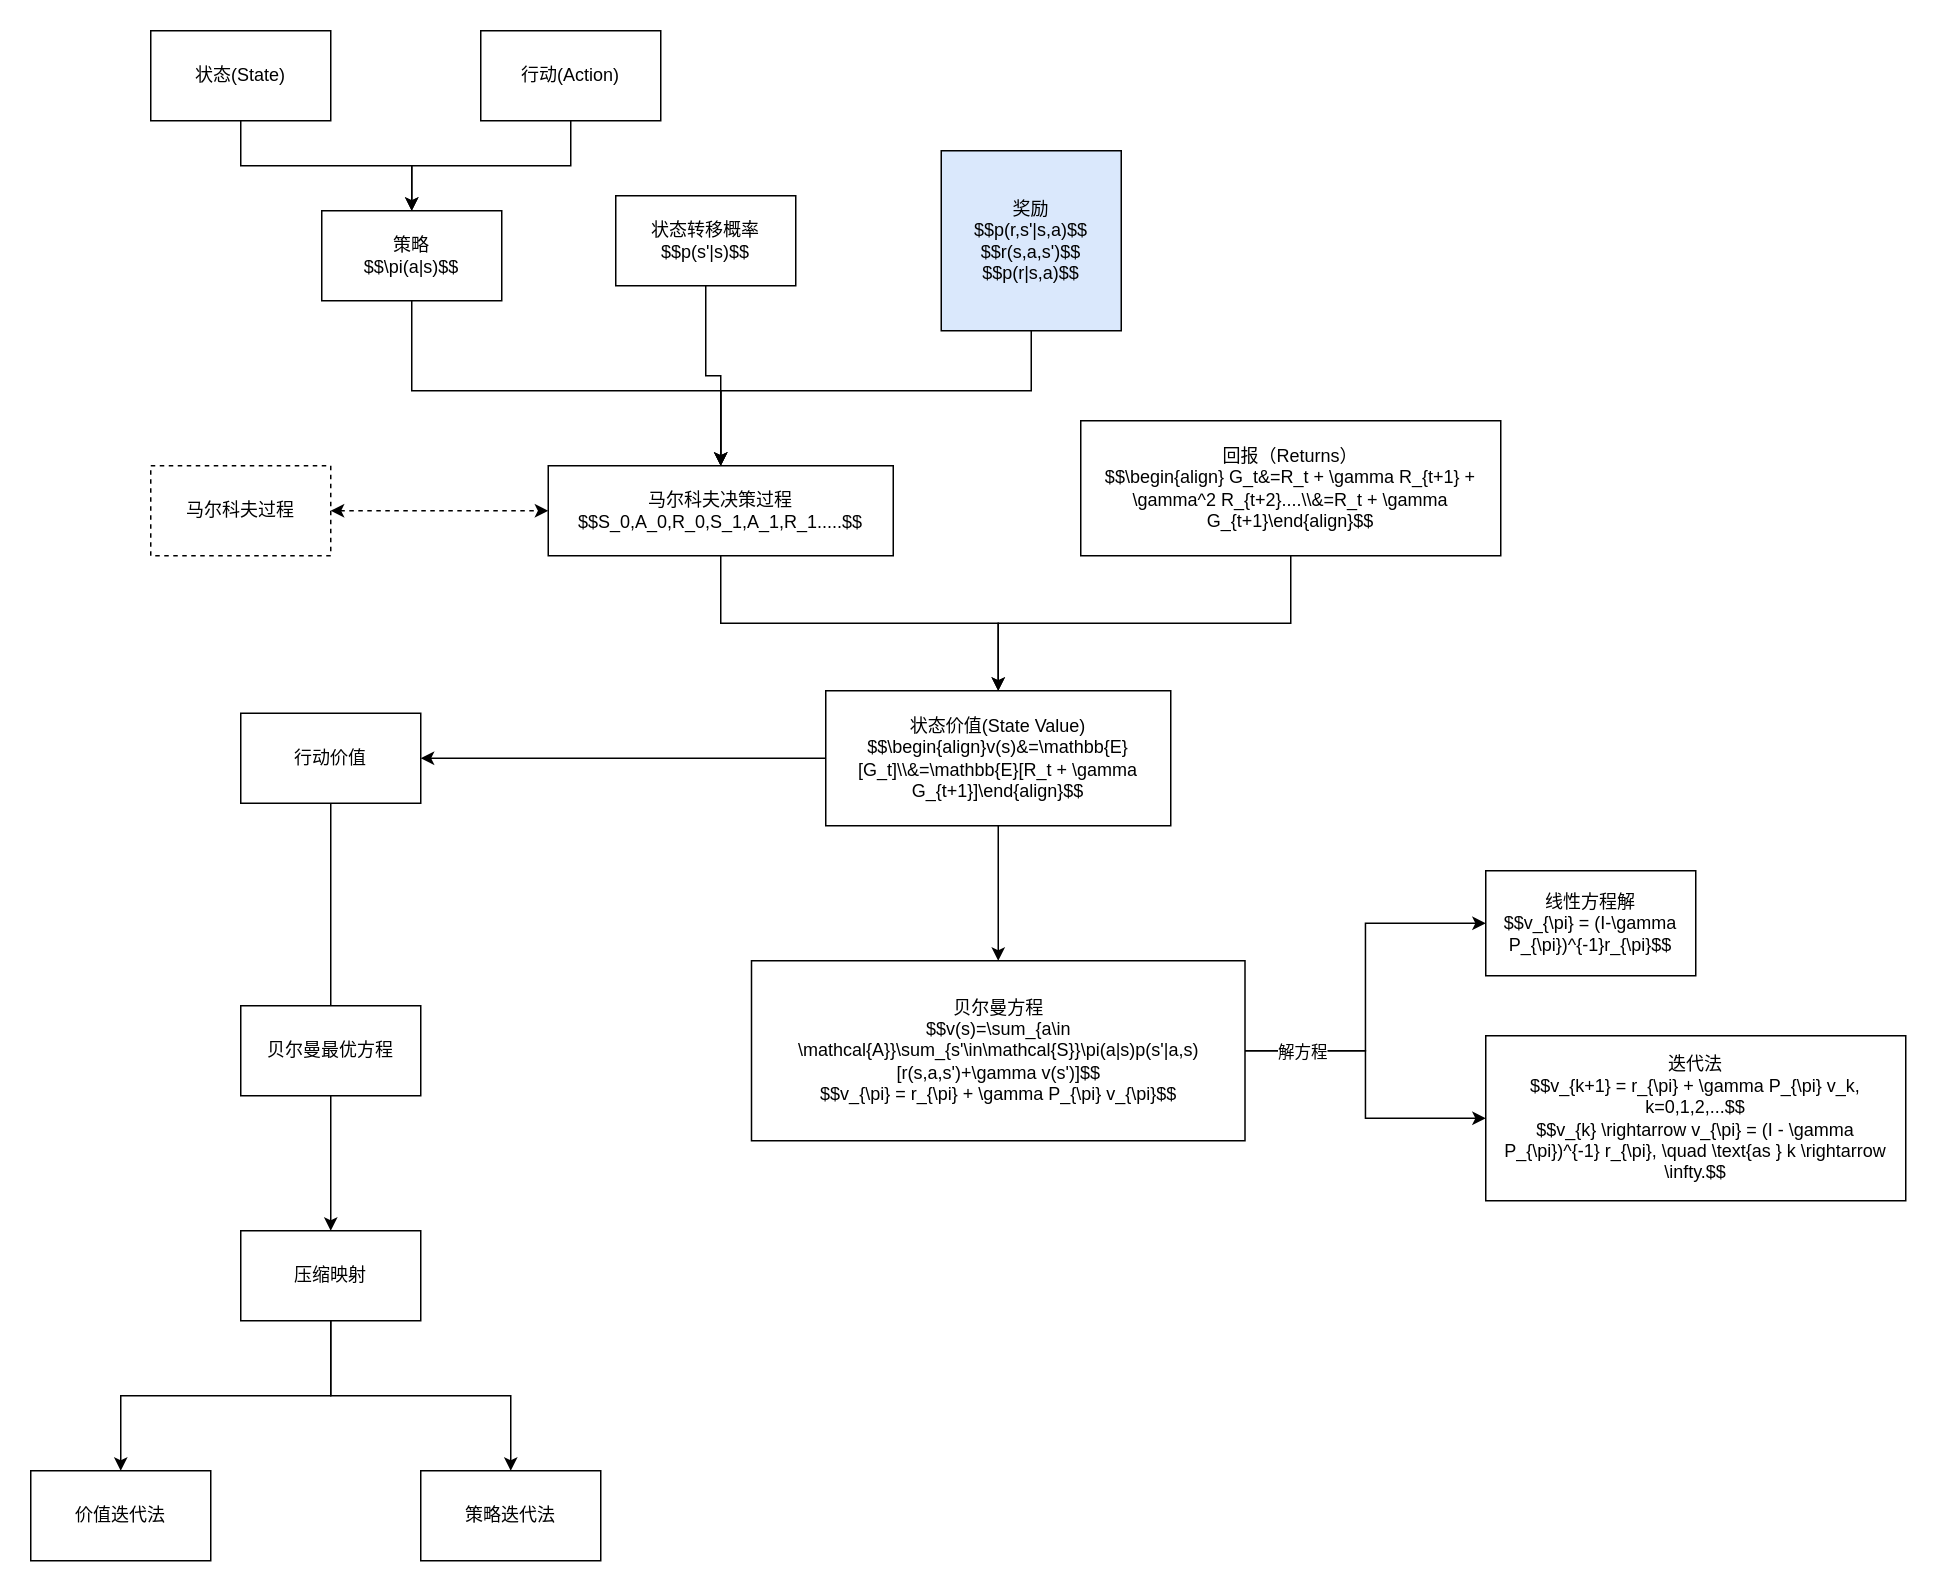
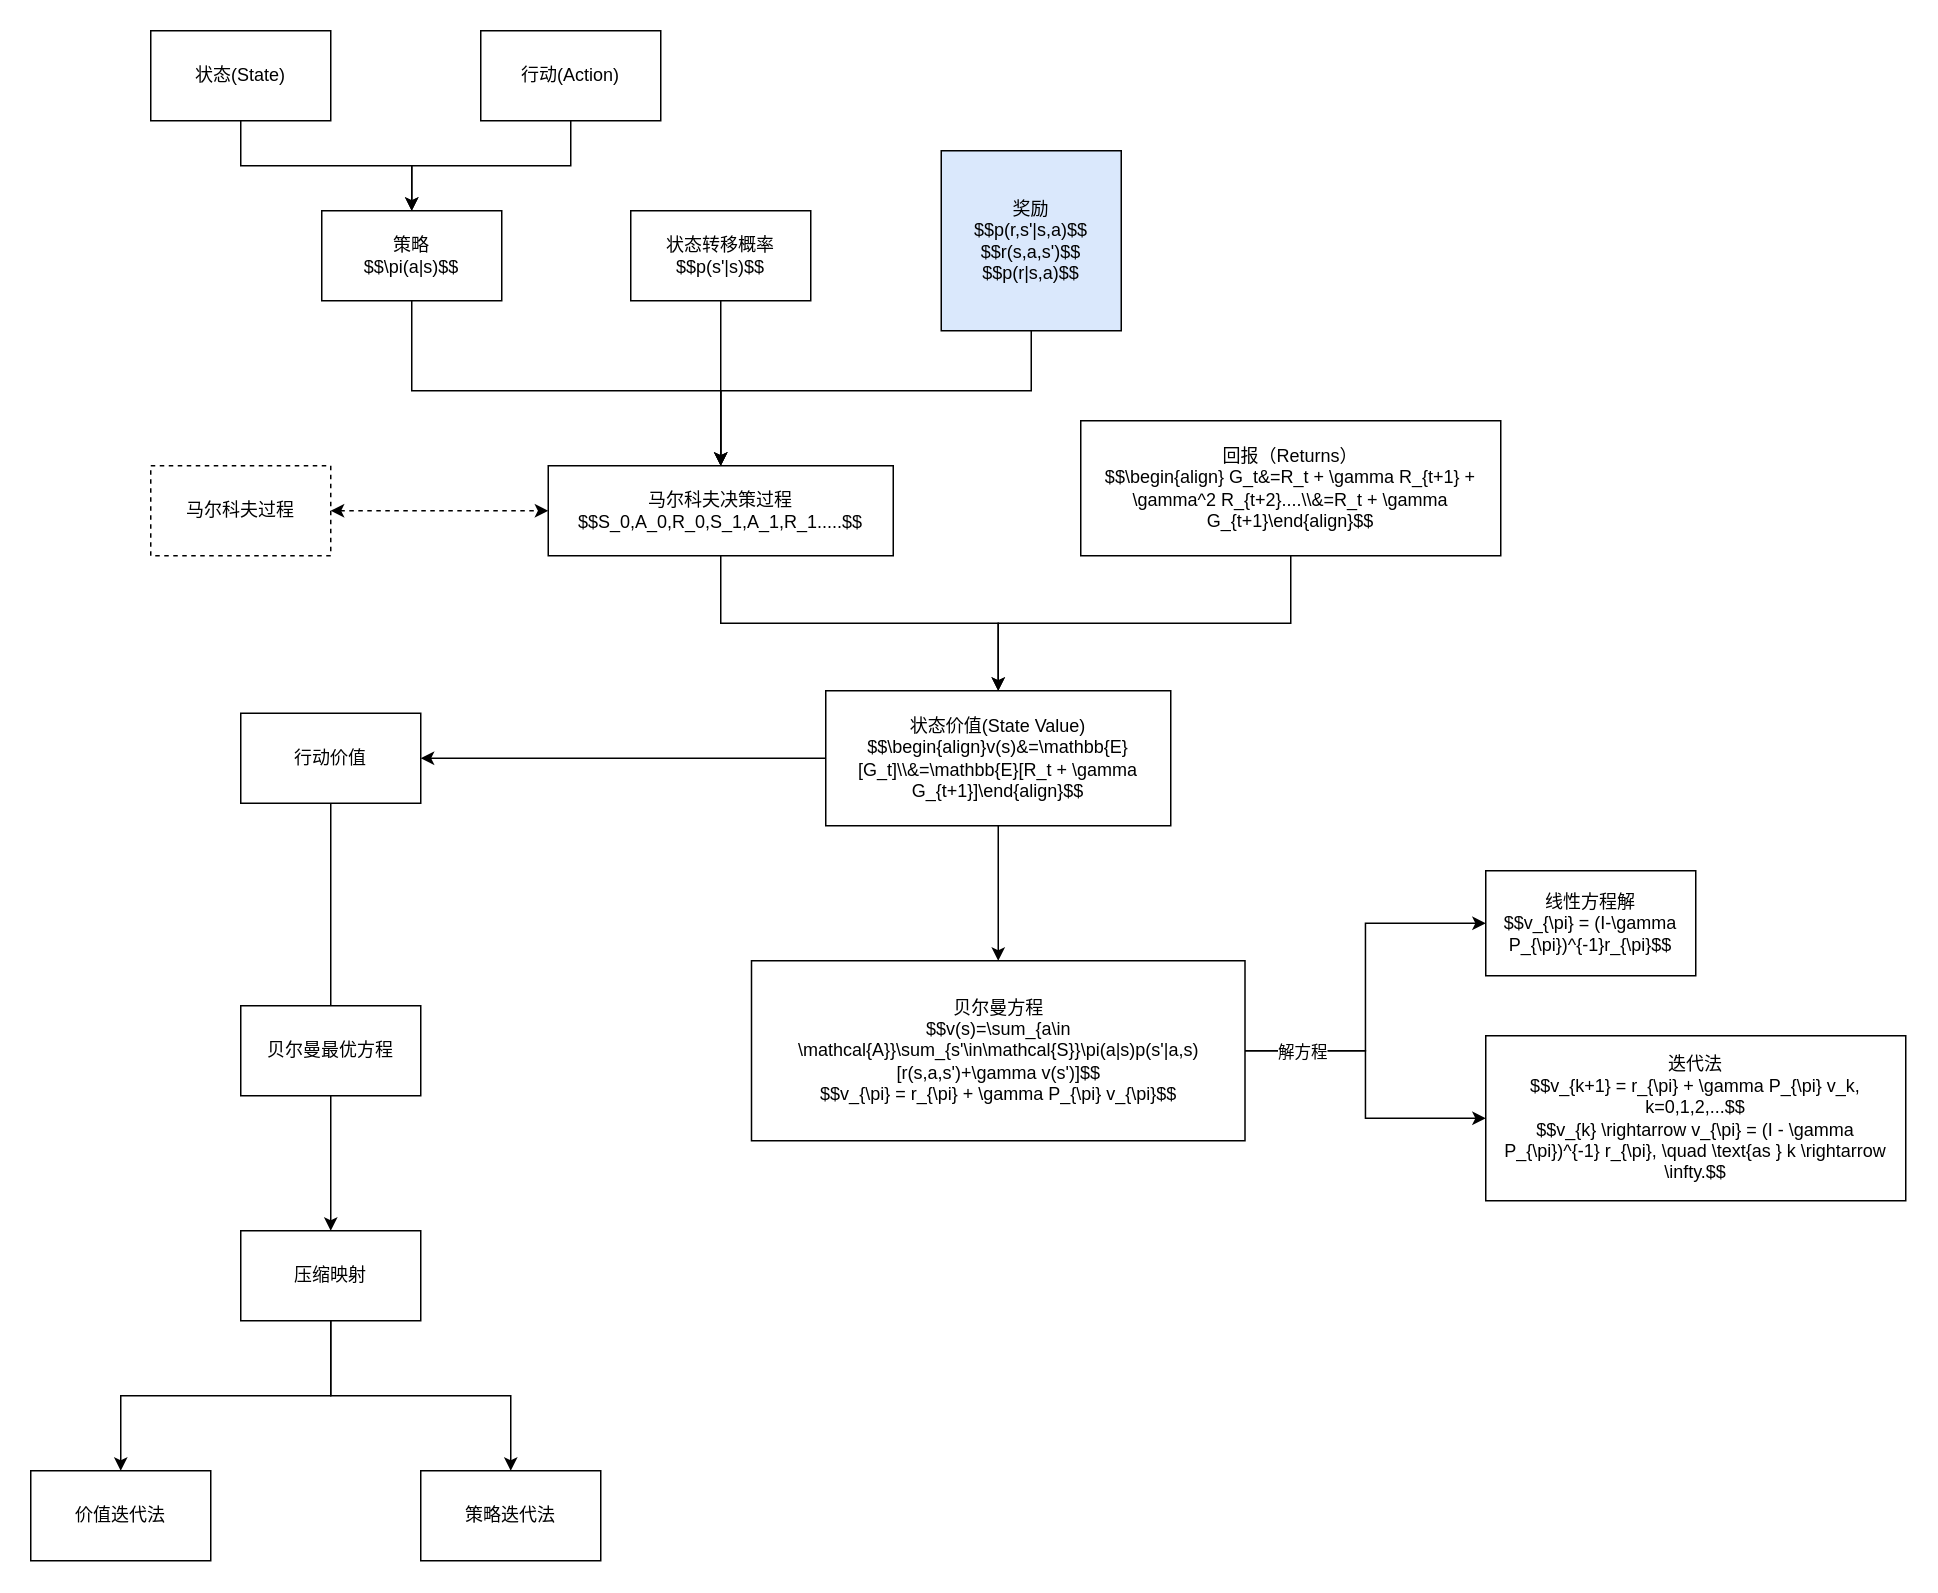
node "状态转移概率 $$p(s'|s)$$": moved (706, 241) -> (721, 256)
